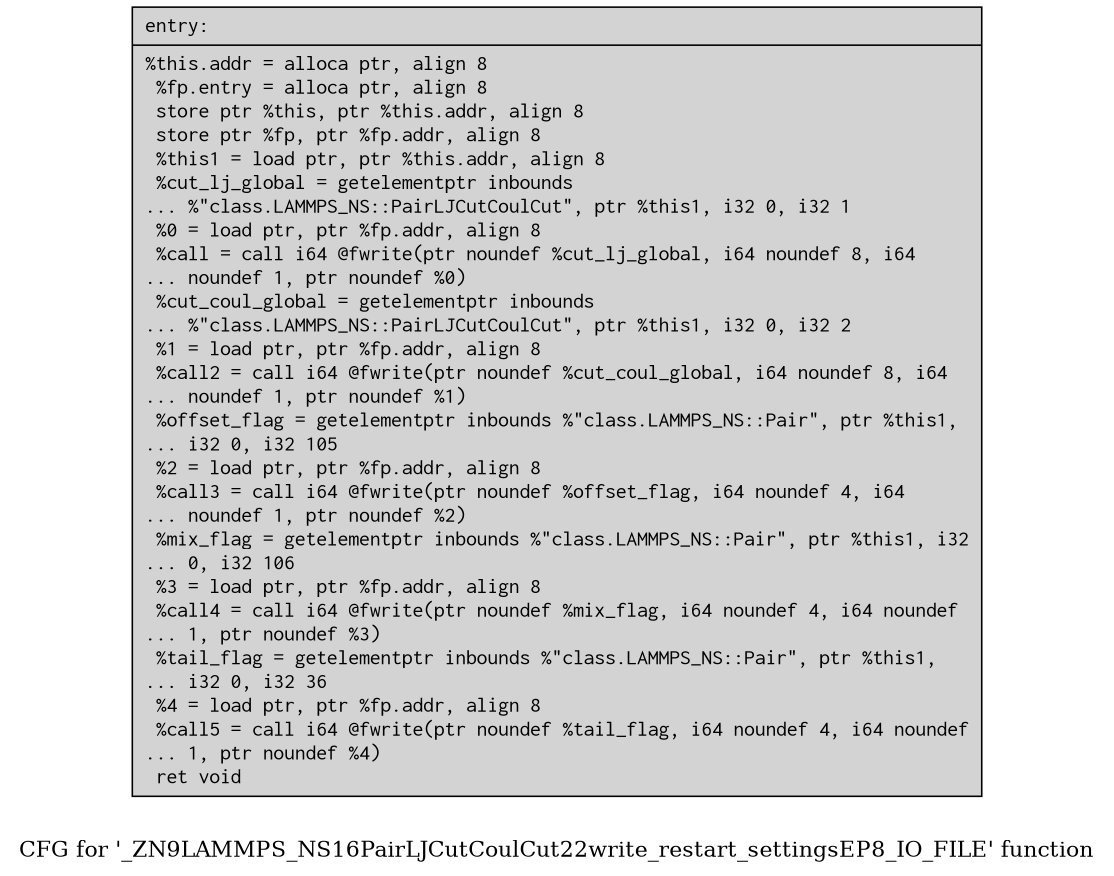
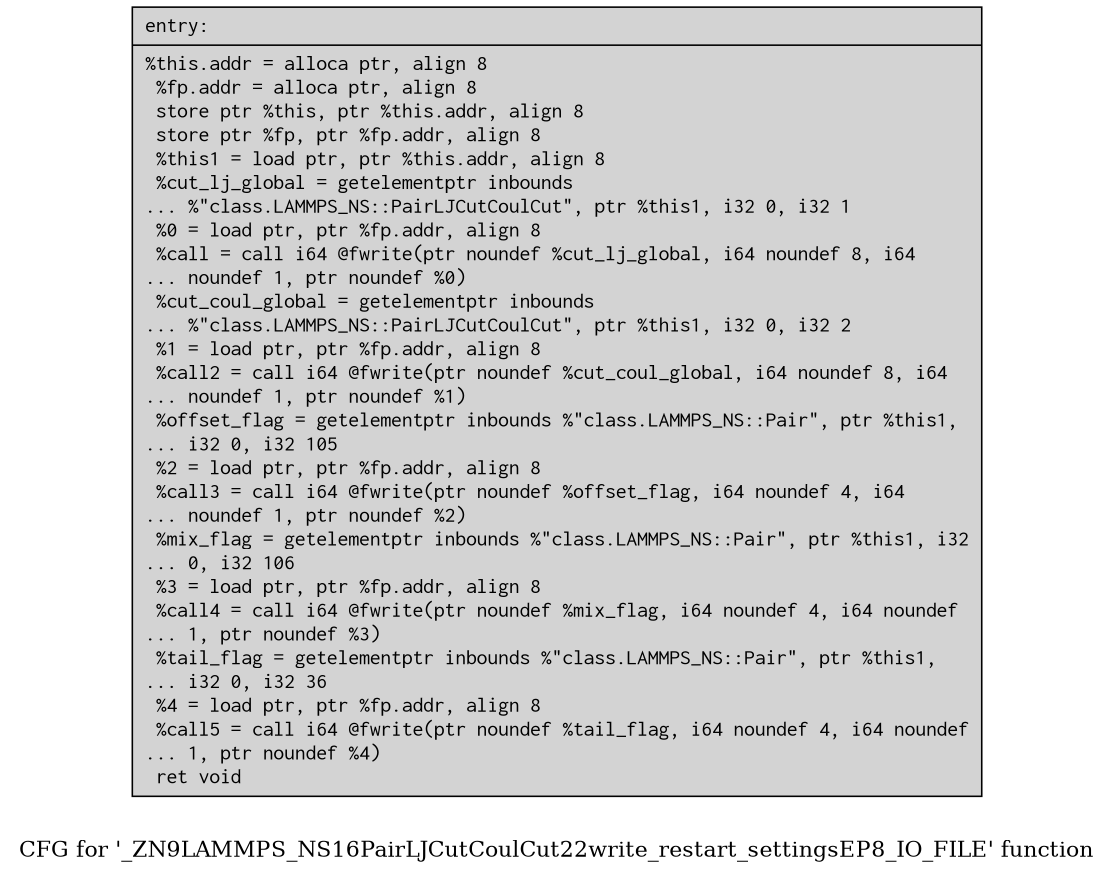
node "entry:": text "%fp.entry = alloca ptr, align 8" -> "%fp.addr = alloca ptr, align 8"
